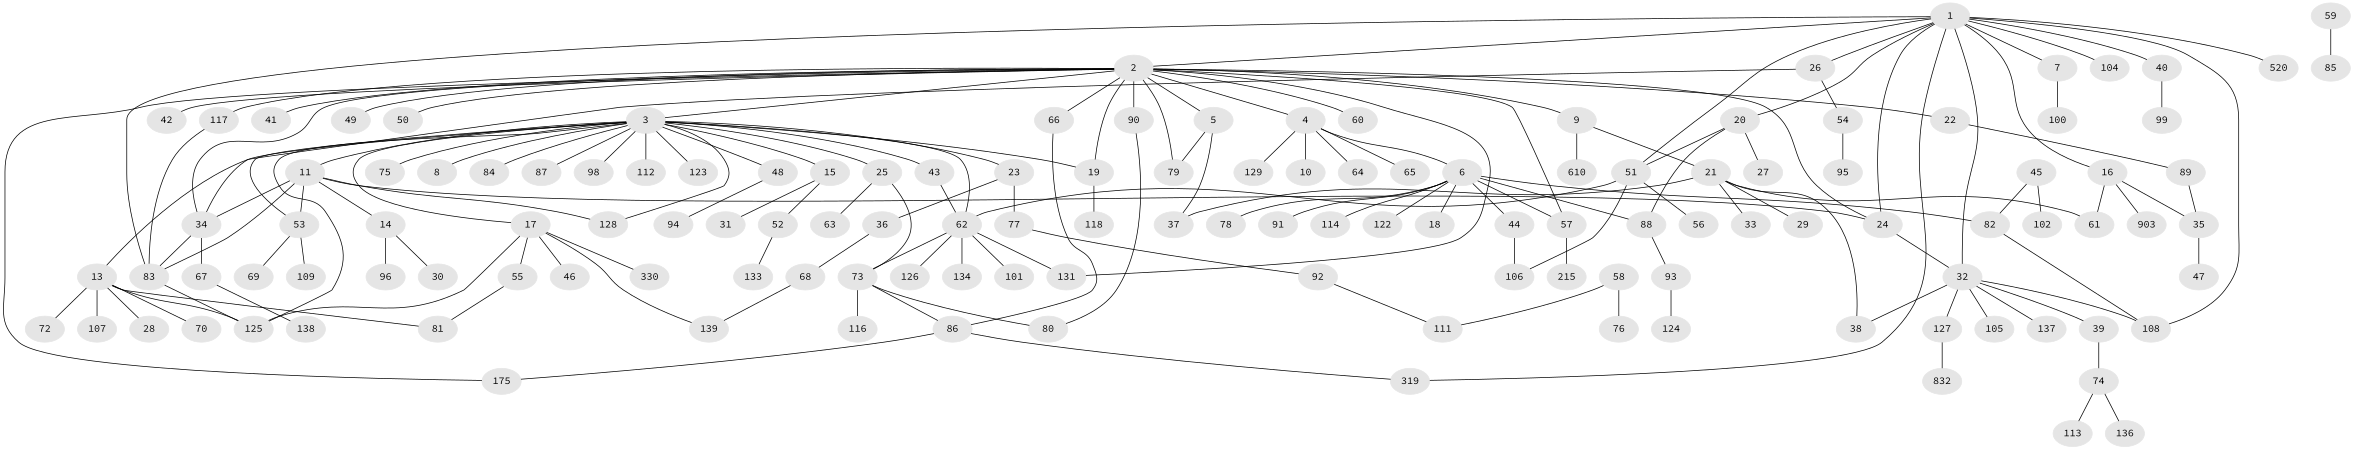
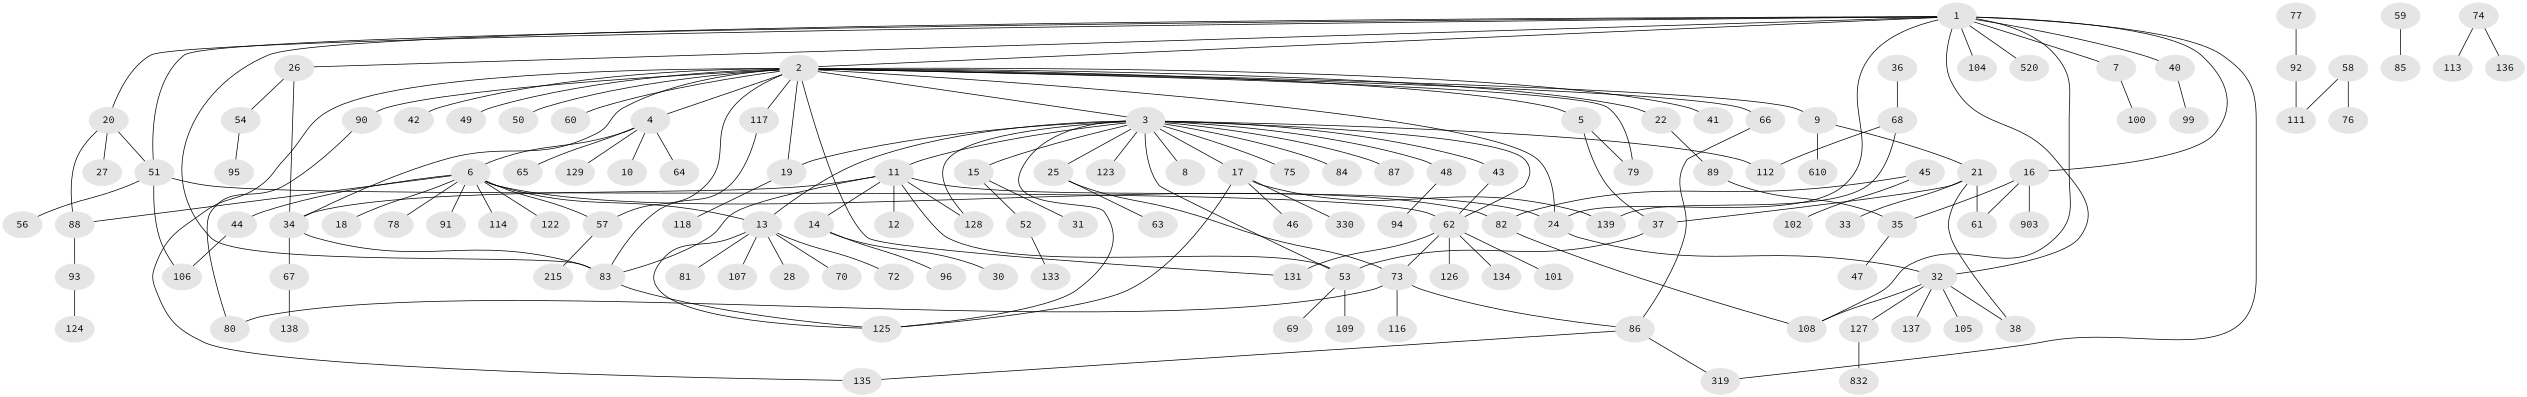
edge "68" -- "112": added
node "98": removed
node "23": removed
edge "6" -- "13": added
node "12": added
node "29": removed
edge "37" -- "53": added
node "55": removed
node "39": removed
node "175": label "175" -> "135"
